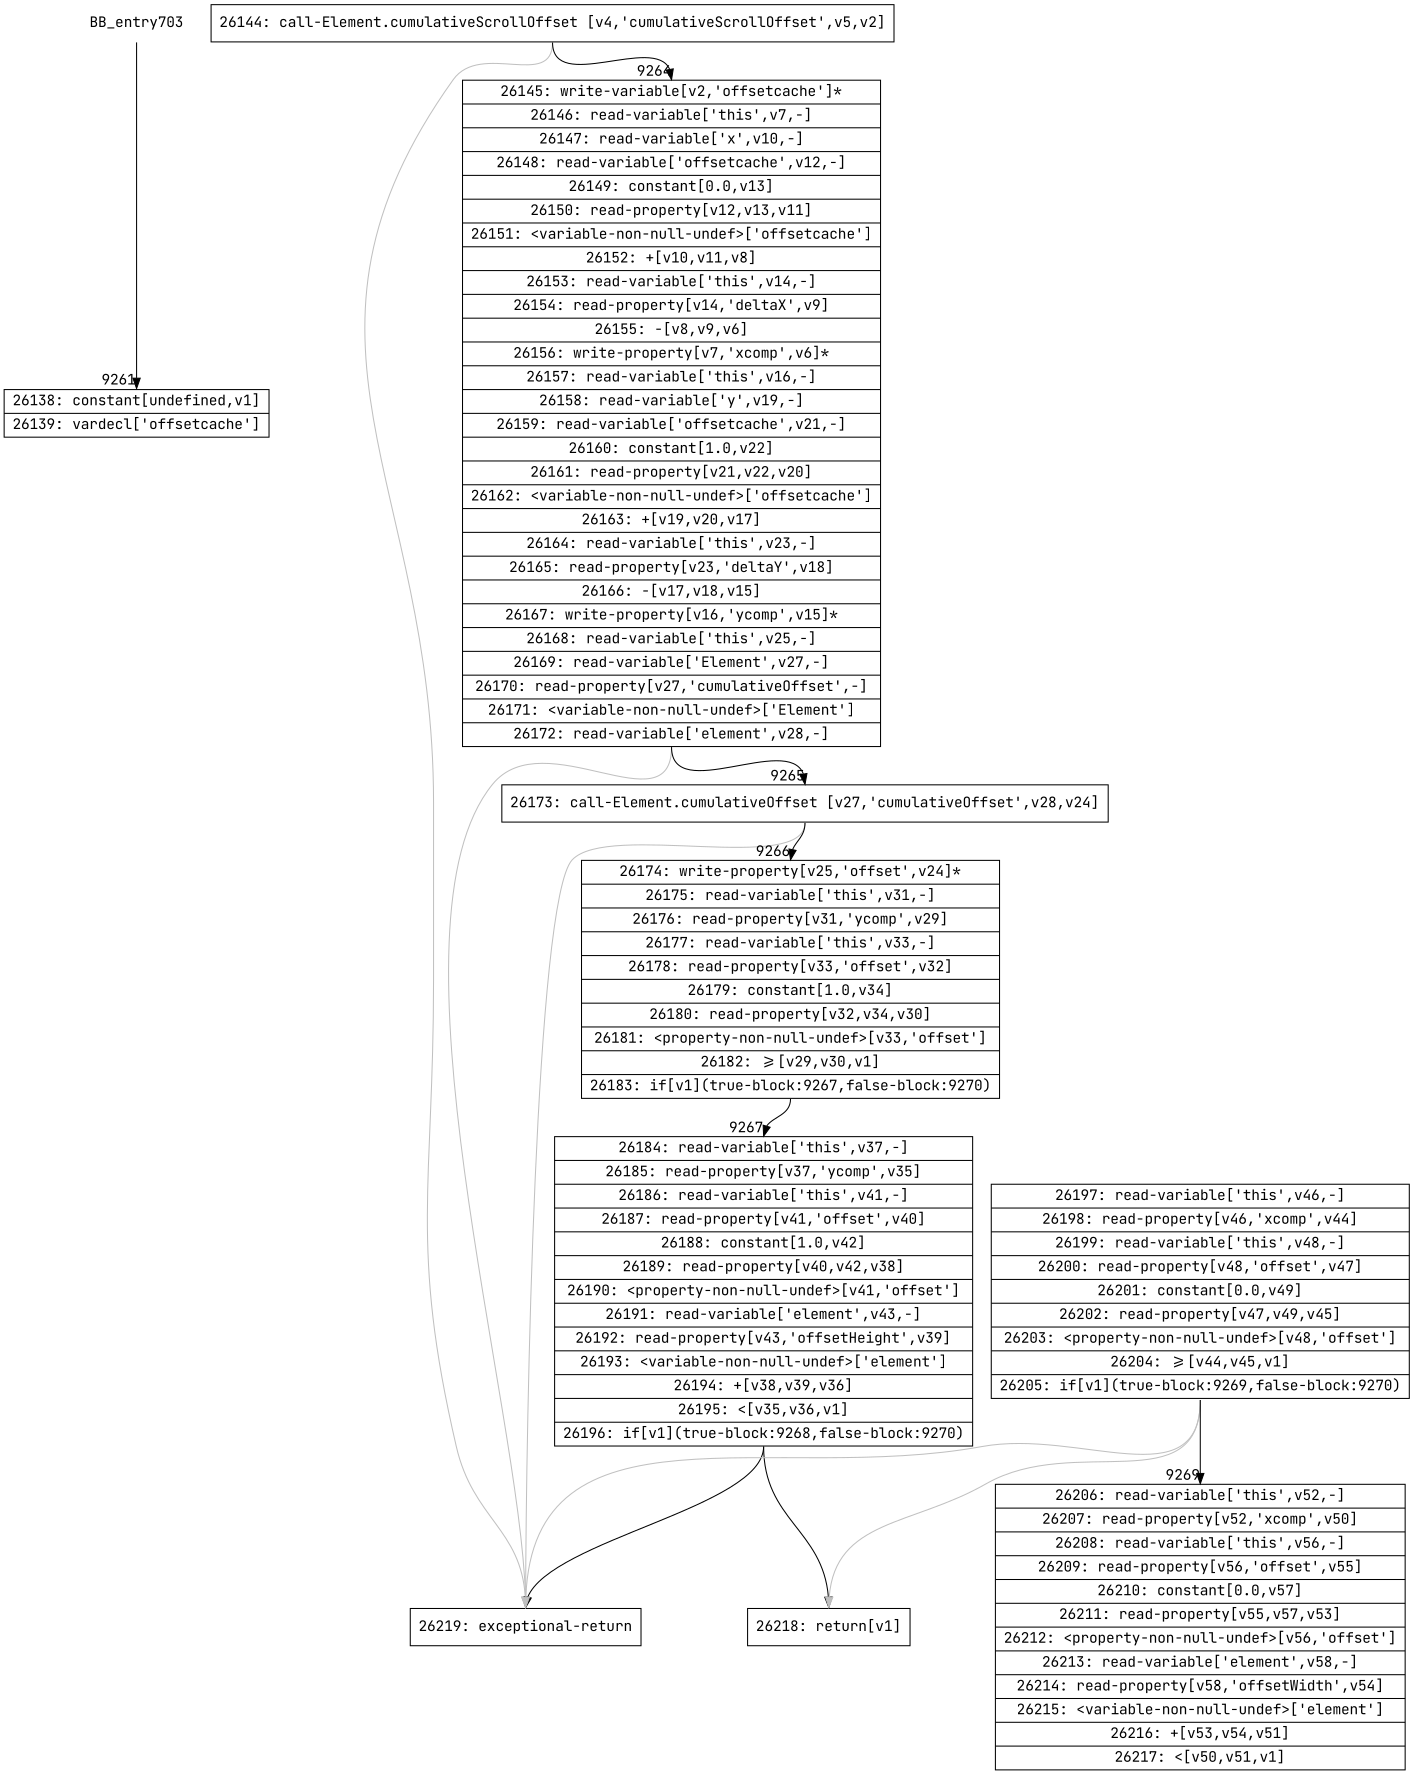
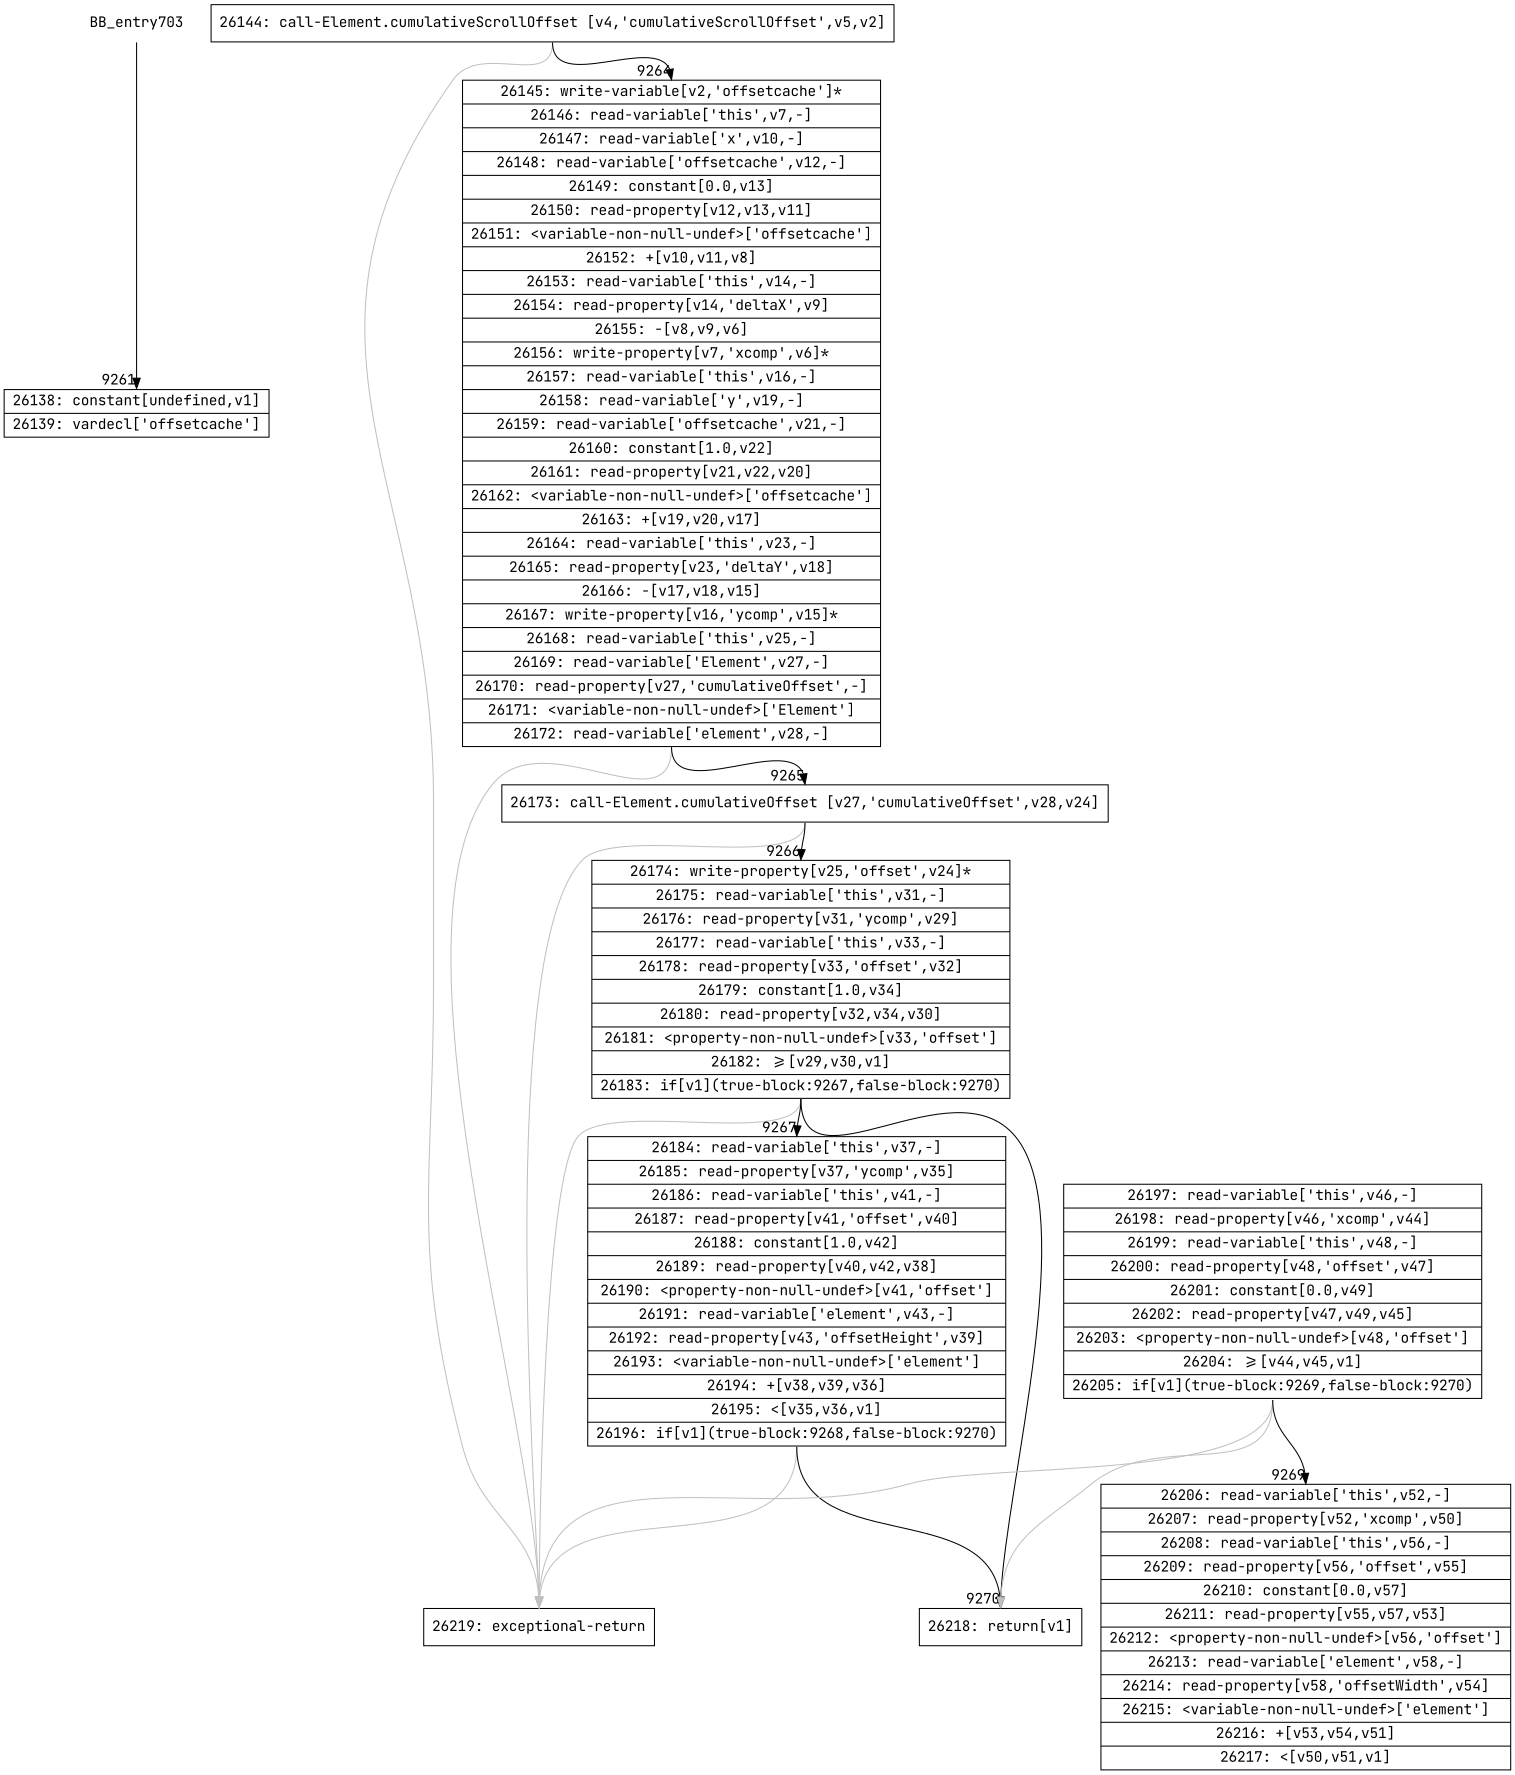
edge "26174: write-property[v25,'offset',v24]*" -> "26218: return[v1]": added
edge "26174: write-property[v25,'offset',v24]*" -> "26219: exceptional-return": added
edge "26184: read-variable['this',v37,-]" -> "26219: exceptional-return": color black -> gray
